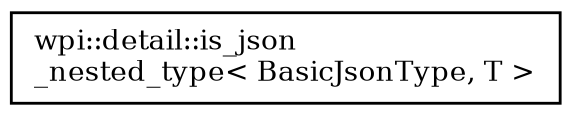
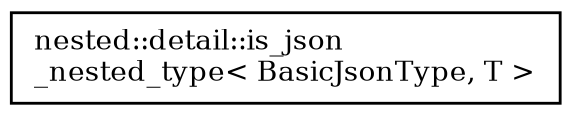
node "wpi::detail::is_json _nested_type< BasicJsonType, T >": label "wpi::detail::is_json _nested_type< BasicJsonType, T >" -> "nested::detail::is_json _nested_type< BasicJsonType, T >"
